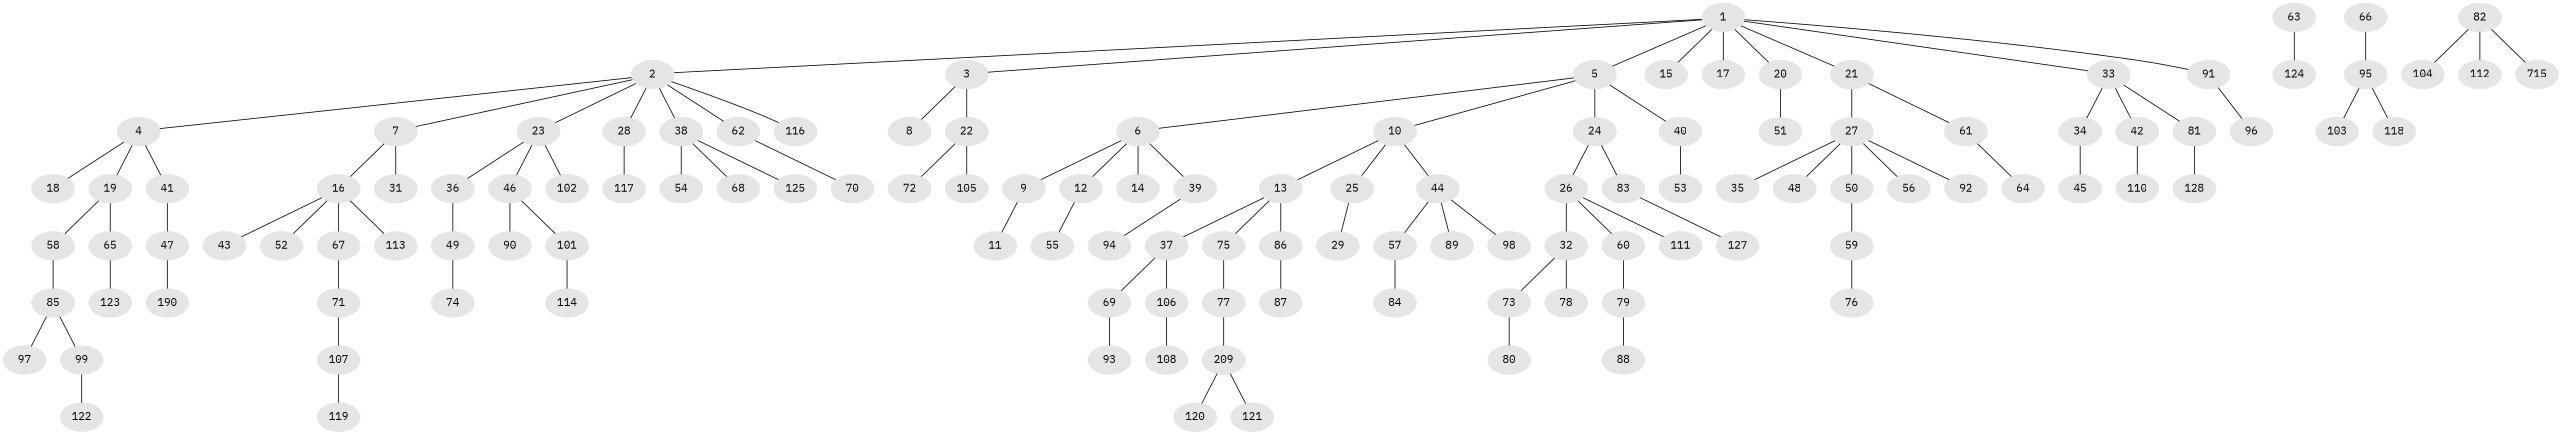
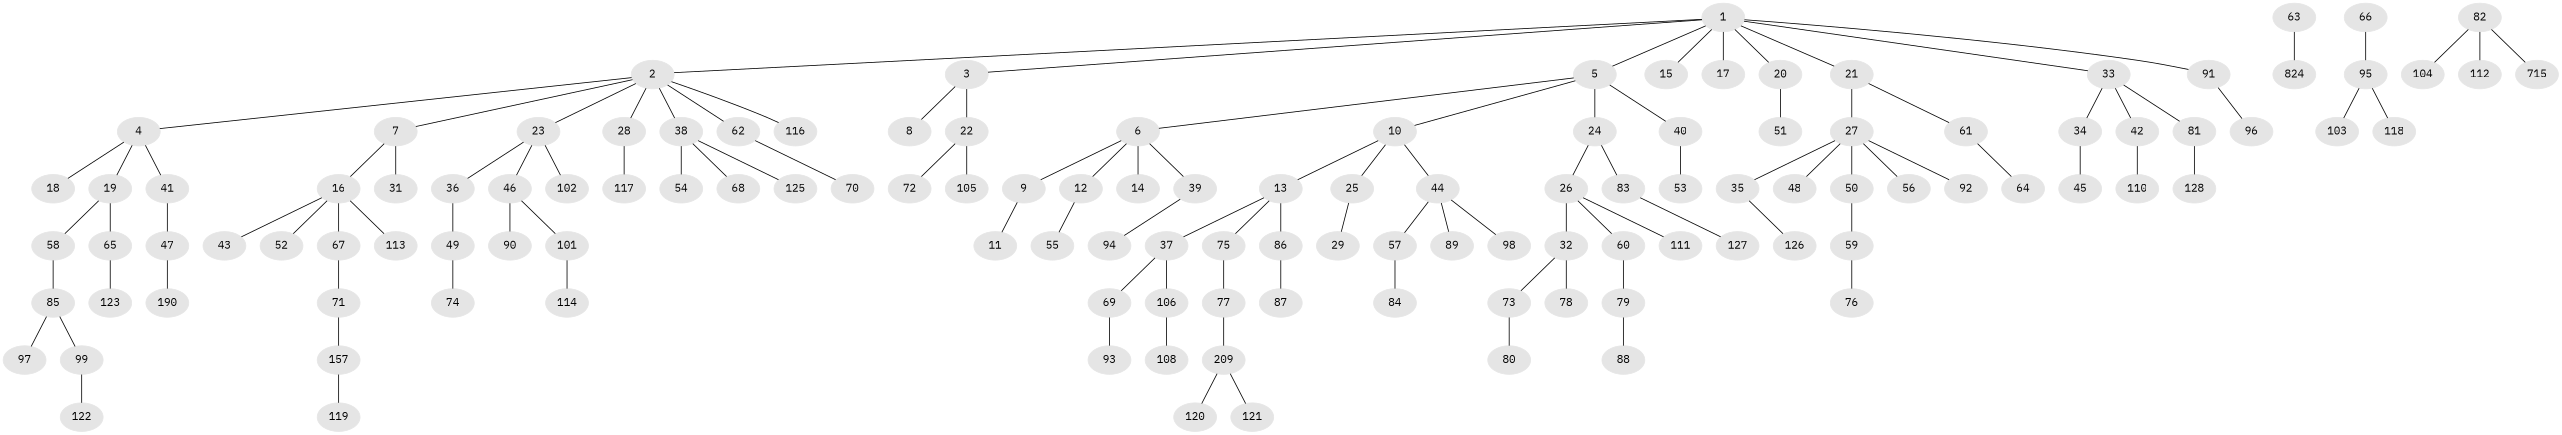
node "124": label "124" -> "824"
node "126": added
node "107": label "107" -> "157"
